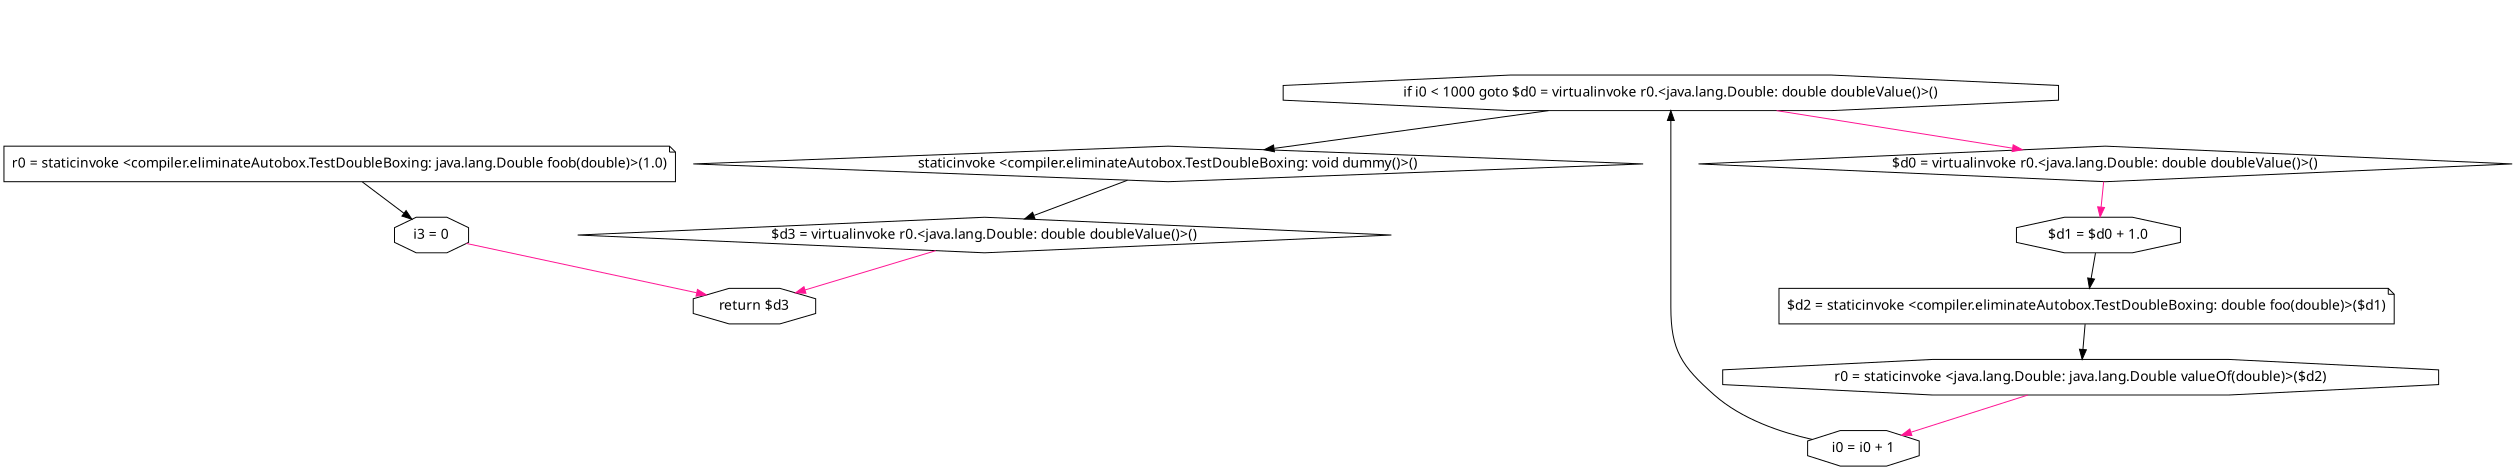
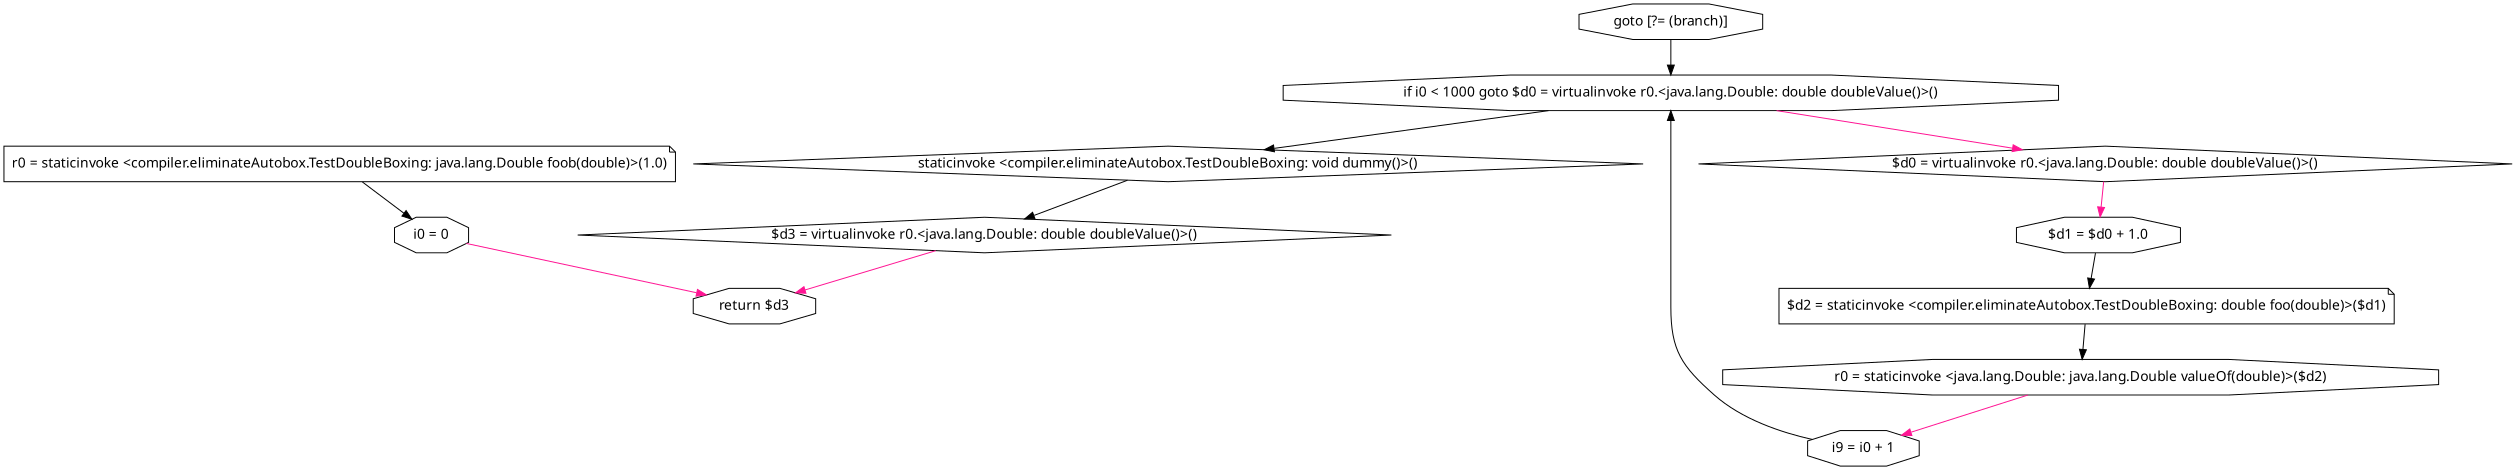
node "goto [?= (branch)]": added
node "i3 = 0": label "i3 = 0" -> "i0 = 0"
node "i0 = i0 + 1": label "i0 = i0 + 1" -> "i9 = i0 + 1"
